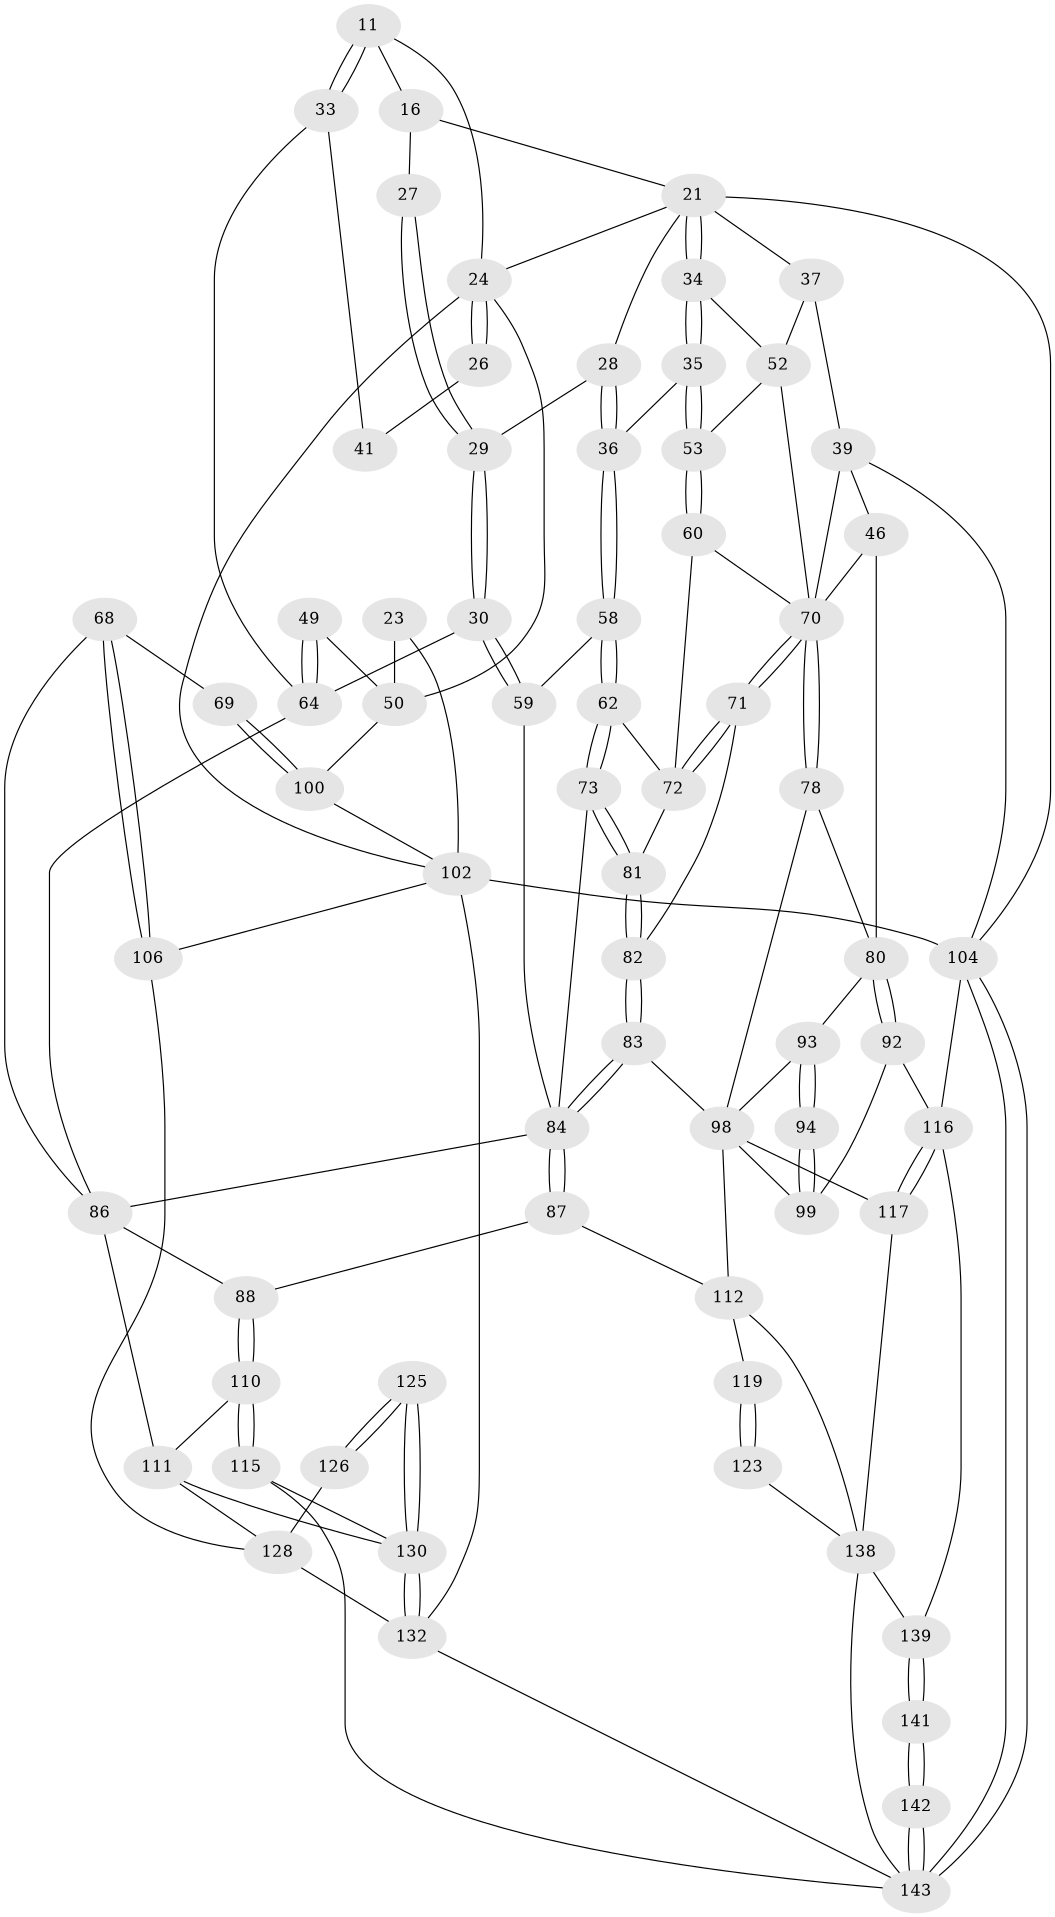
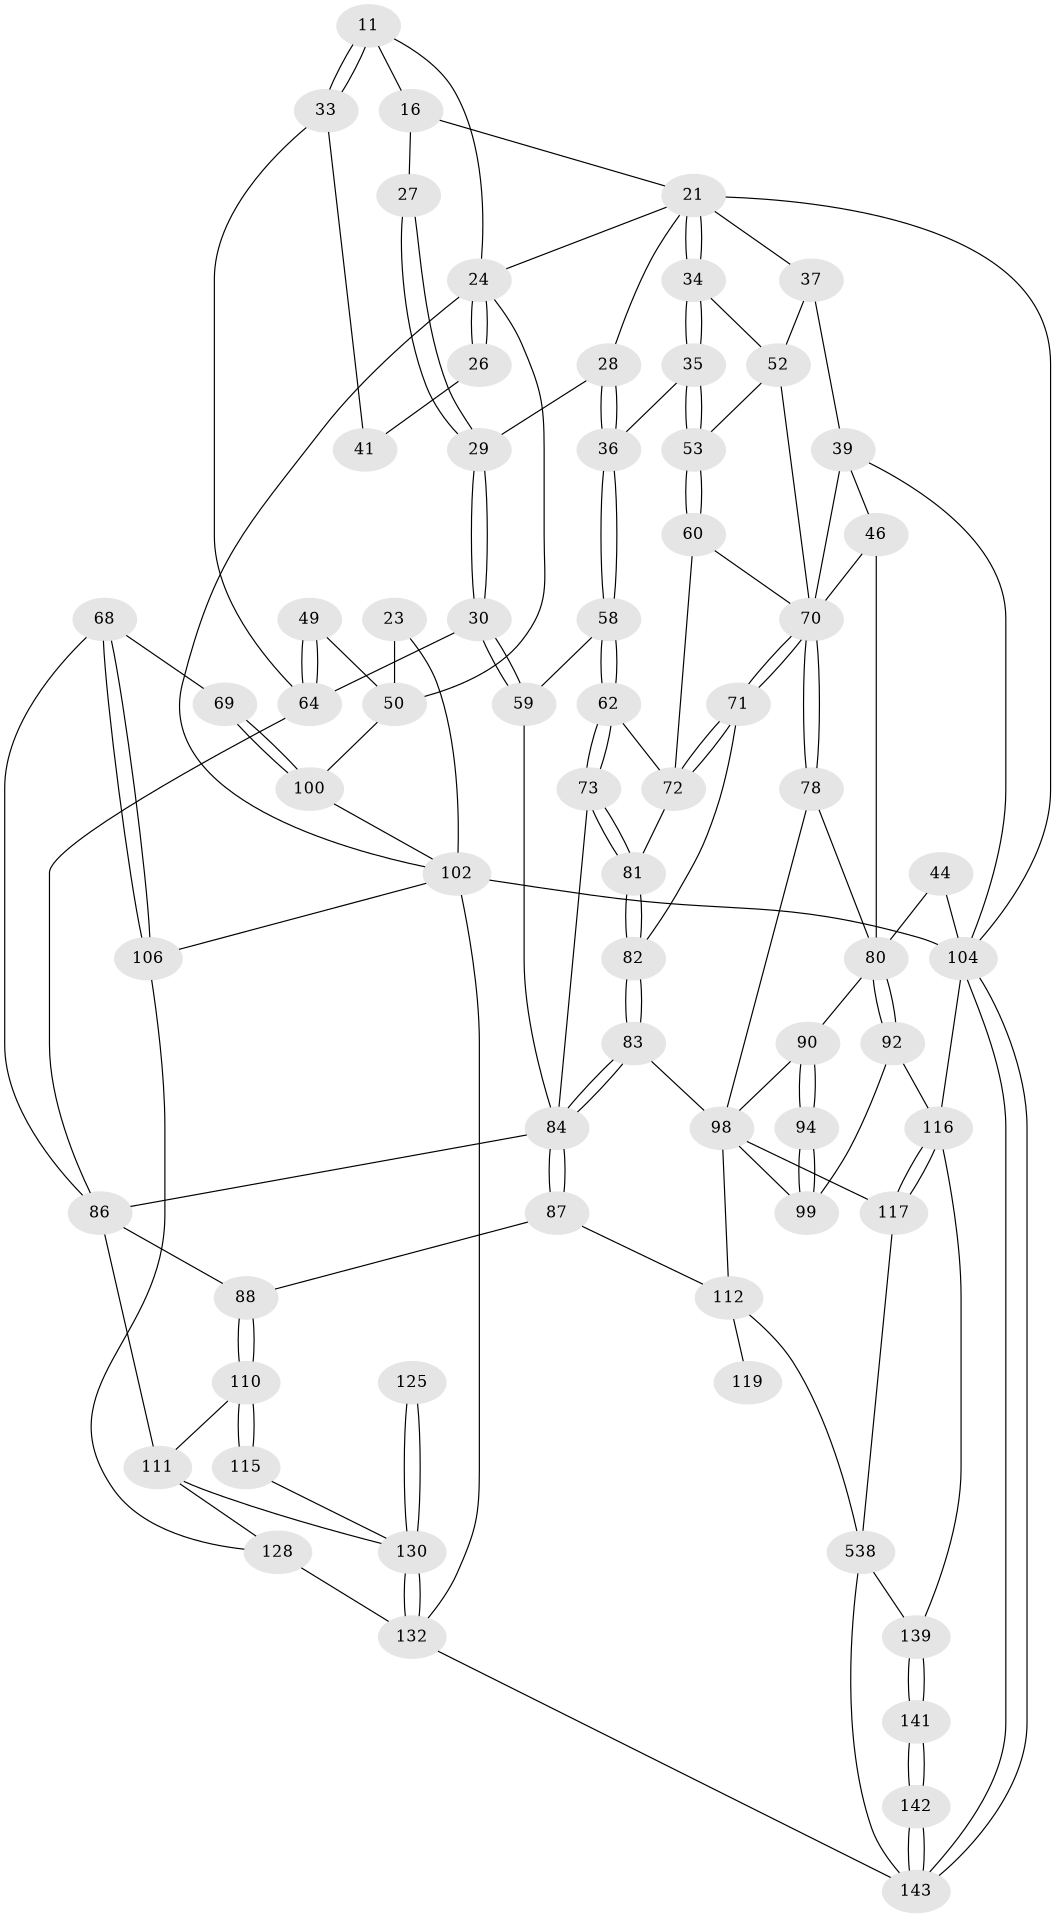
node "44": added
node "93": label "93" -> "90"
node "126": removed
node "123": removed
node "138": label "138" -> "538"
edge "115" -- "143": removed
